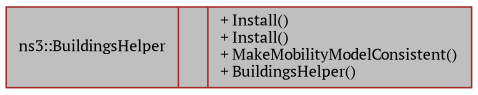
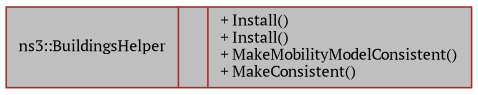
node "ns3::BuildingsHelper": text "+ BuildingsHelper()" -> "+ MakeConsistent()"
